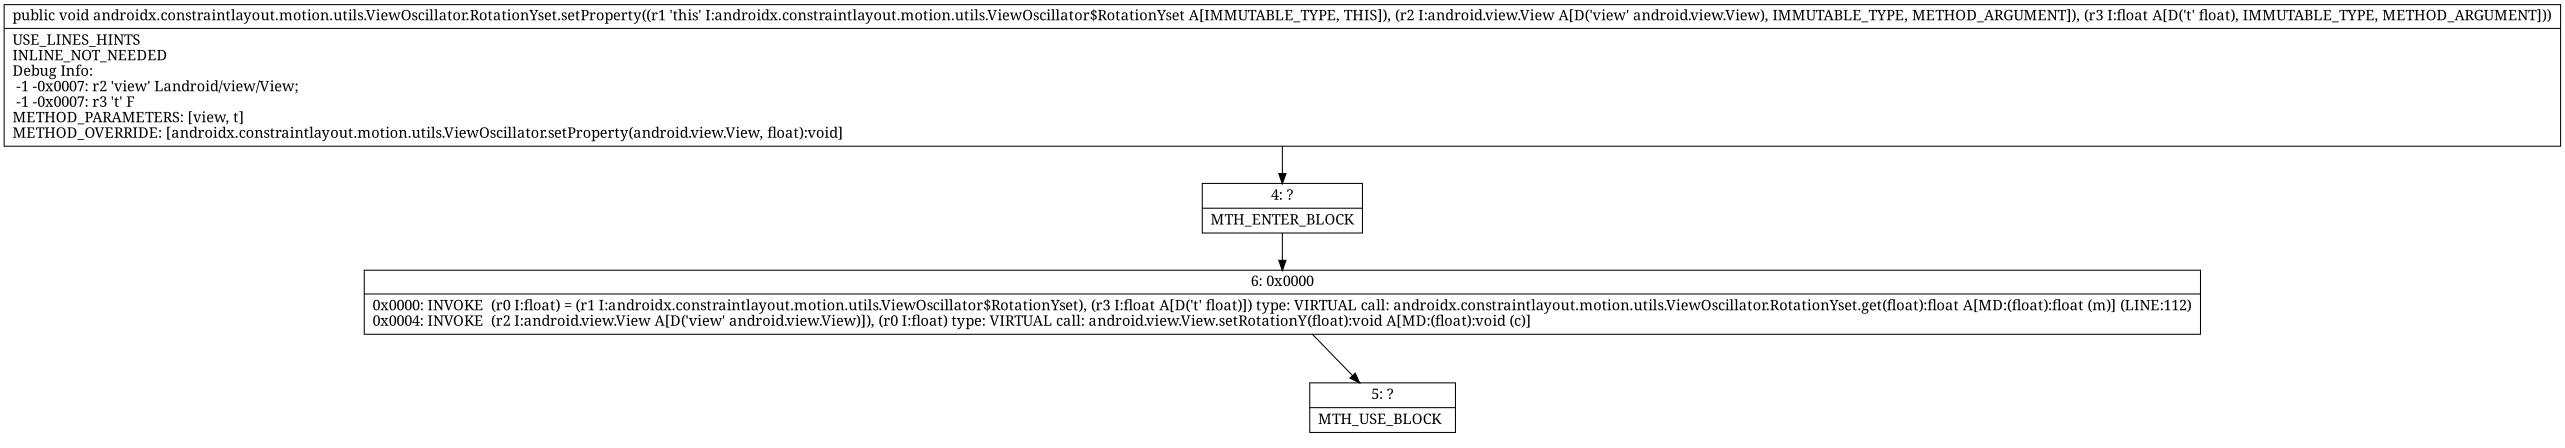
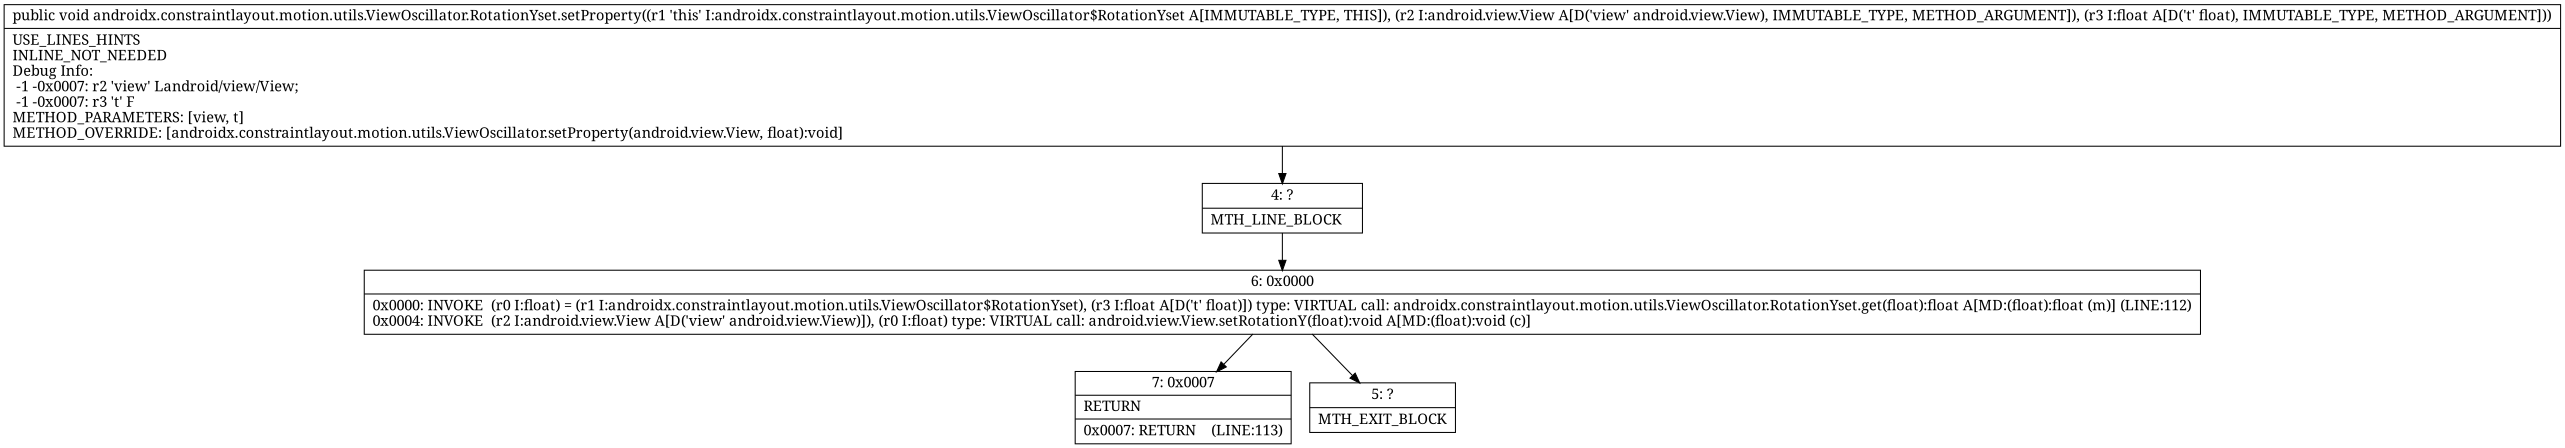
node "4: ?": text "MTH_ENTER_BLOCK" -> "MTH_LINE_BLOCK"
node "7: 0x0007": added
node "5: ?": text "MTH_USE_BLOCK" -> "MTH_EXIT_BLOCK"
